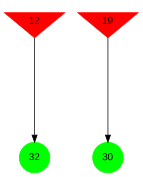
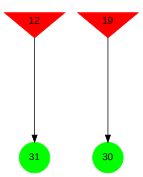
node "32": label "32" -> "31"
